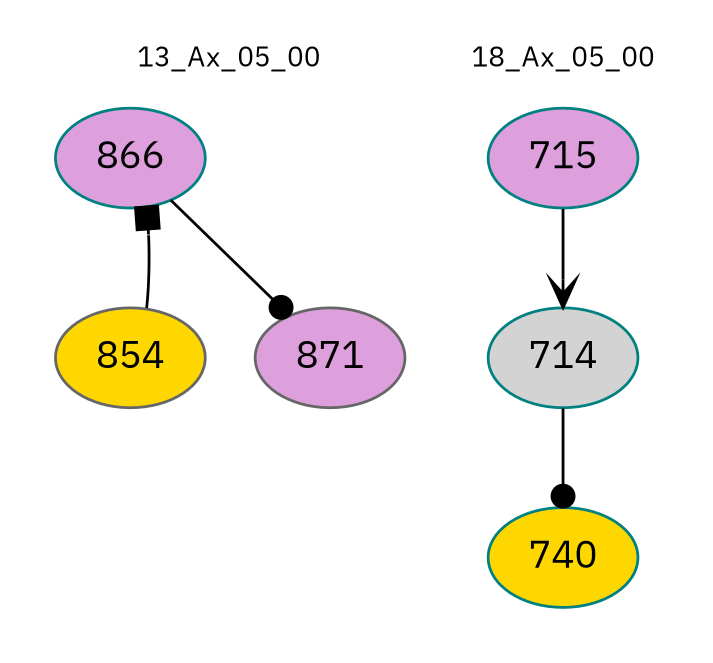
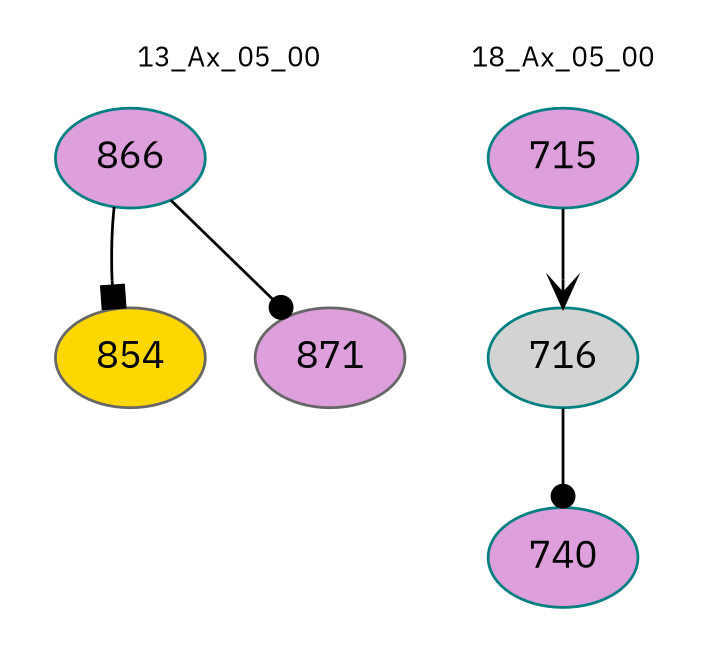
edge "854" -> "866": reversed
node "714": label "714" -> "716"
node "740": fillcolor gold -> plum
